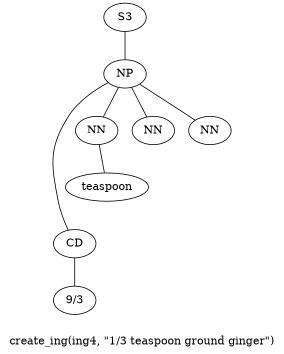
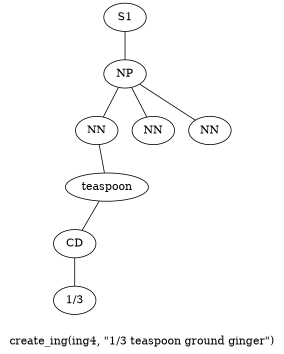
node "S3": label "S3" -> "S1"
edge "NP" -- "CD": now "teaspoon" -- "CD"
node "9/3": label "9/3" -> "1/3"
